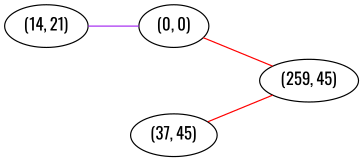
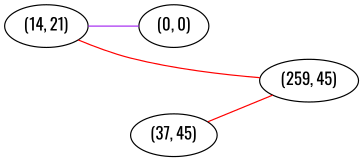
edge "(0, 0)" -- "(259, 45)": now "(14, 21)" -- "(259, 45)"
